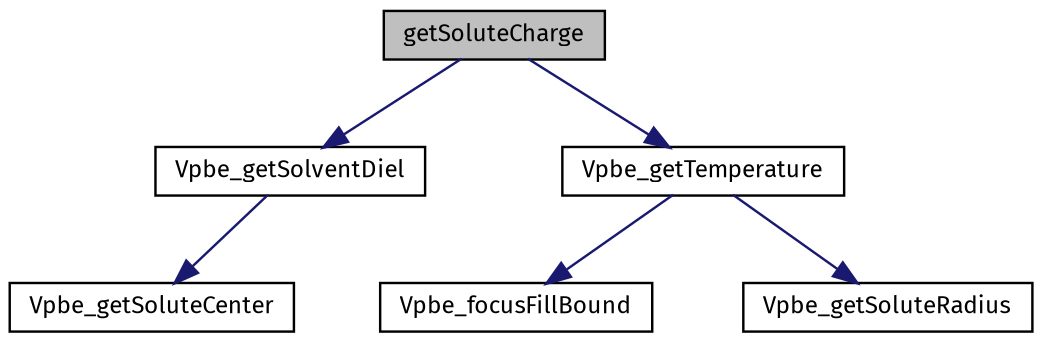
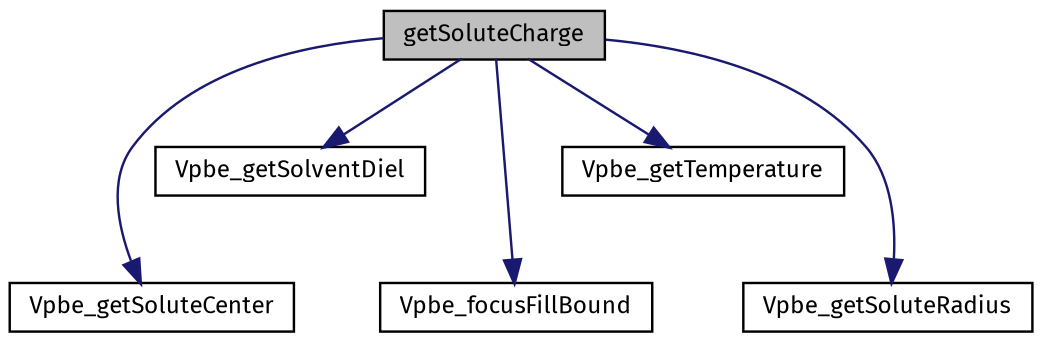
edge "Vpbe_getSolventDiel" -> "Vpbe_getSoluteCenter": now "getSoluteCharge" -> "Vpbe_getSoluteCenter"
edge "Vpbe_getTemperature" -> "Vpbe_focusFillBound": now "getSoluteCharge" -> "Vpbe_focusFillBound"
edge "Vpbe_getTemperature" -> "Vpbe_getSoluteRadius": now "getSoluteCharge" -> "Vpbe_getSoluteRadius"
